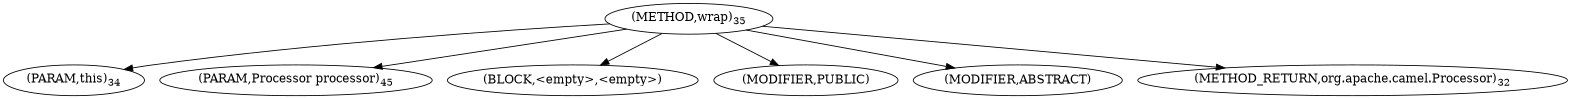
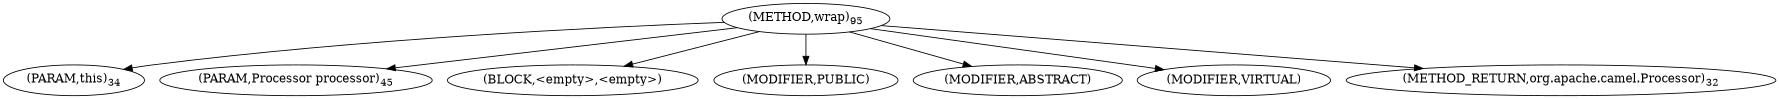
node "(METHOD,wrap)": text "35" -> "95"
node "(MODIFIER,VIRTUAL)": added
